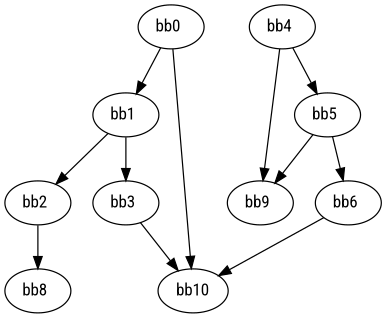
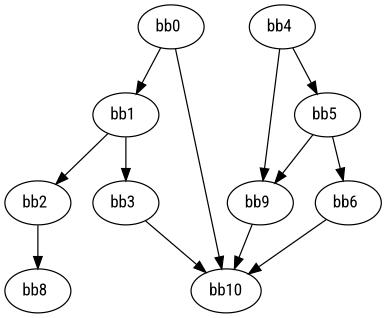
edge "bb9" -> "bb10": added
